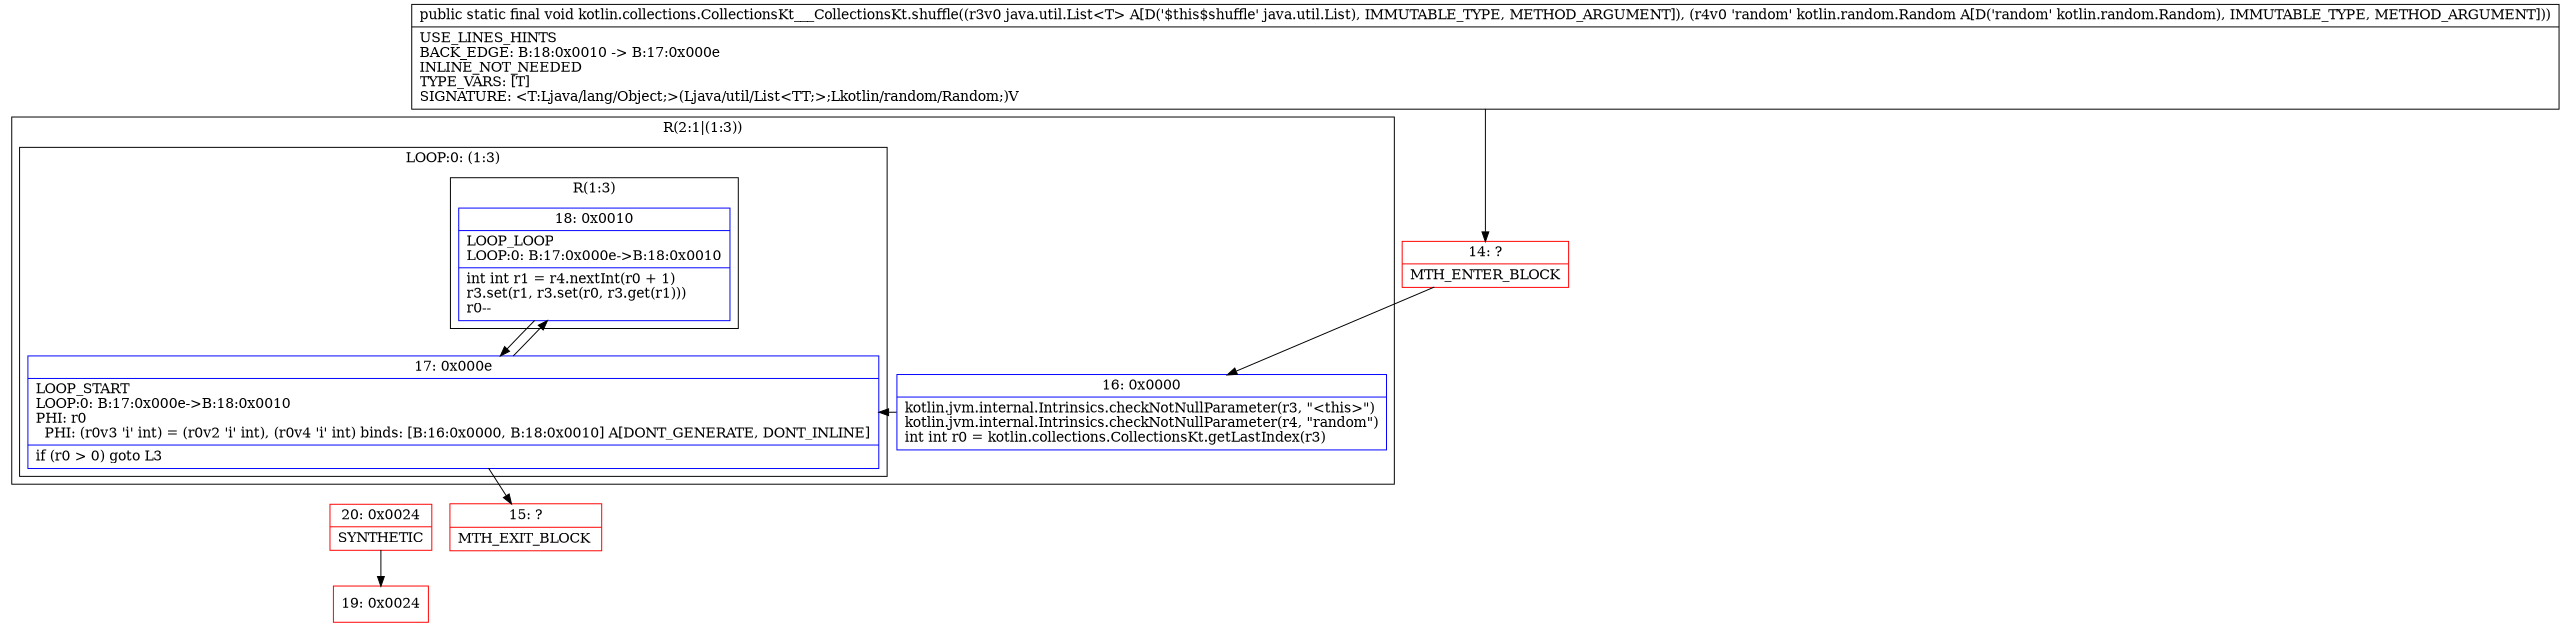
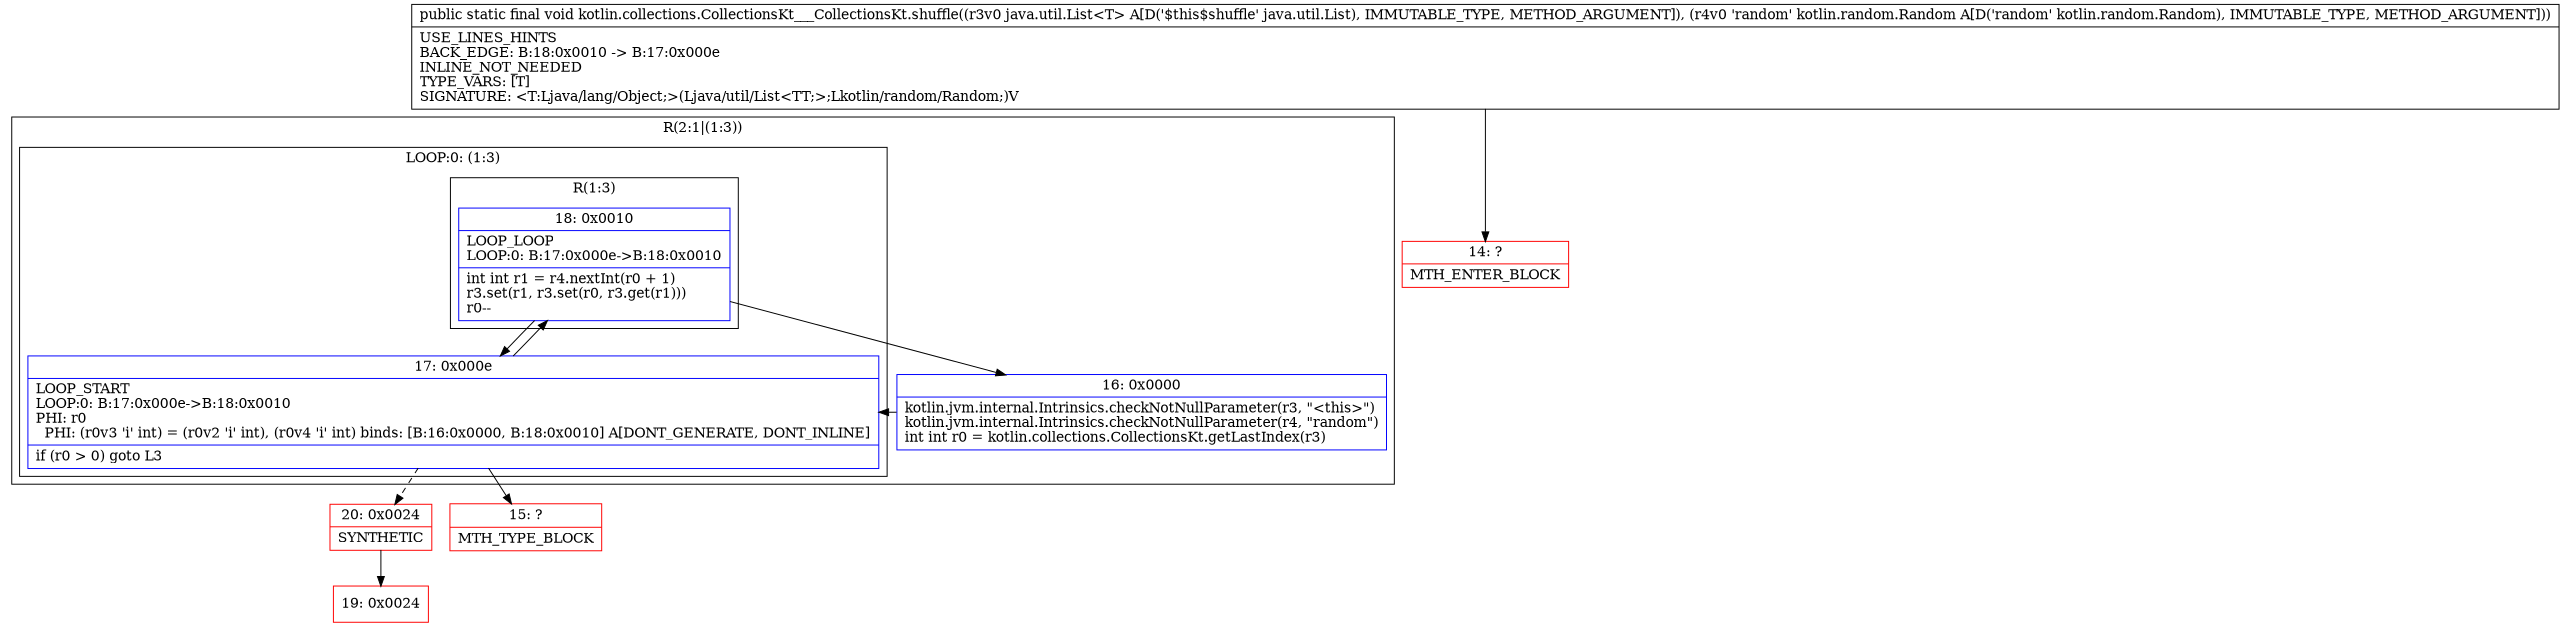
edge "14: ?" -> "16: 0x0000": now "18: 0x0010" -> "16: 0x0000"
edge "17: 0x000e" -> "20: 0x0024": added
node "15: ?": text "MTH_EXIT_BLOCK" -> "MTH_TYPE_BLOCK"
